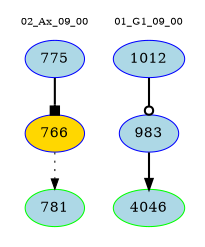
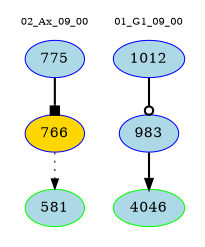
node "781": label "781" -> "581"
